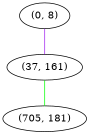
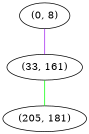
node "(37, 161)": label "(37, 161)" -> "(33, 161)"
node "(705, 181)": label "(705, 181)" -> "(205, 181)"
